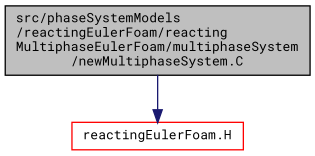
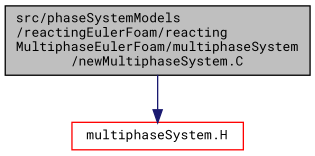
node "reactingEulerFoam.H": label "reactingEulerFoam.H" -> "multiphaseSystem.H"
